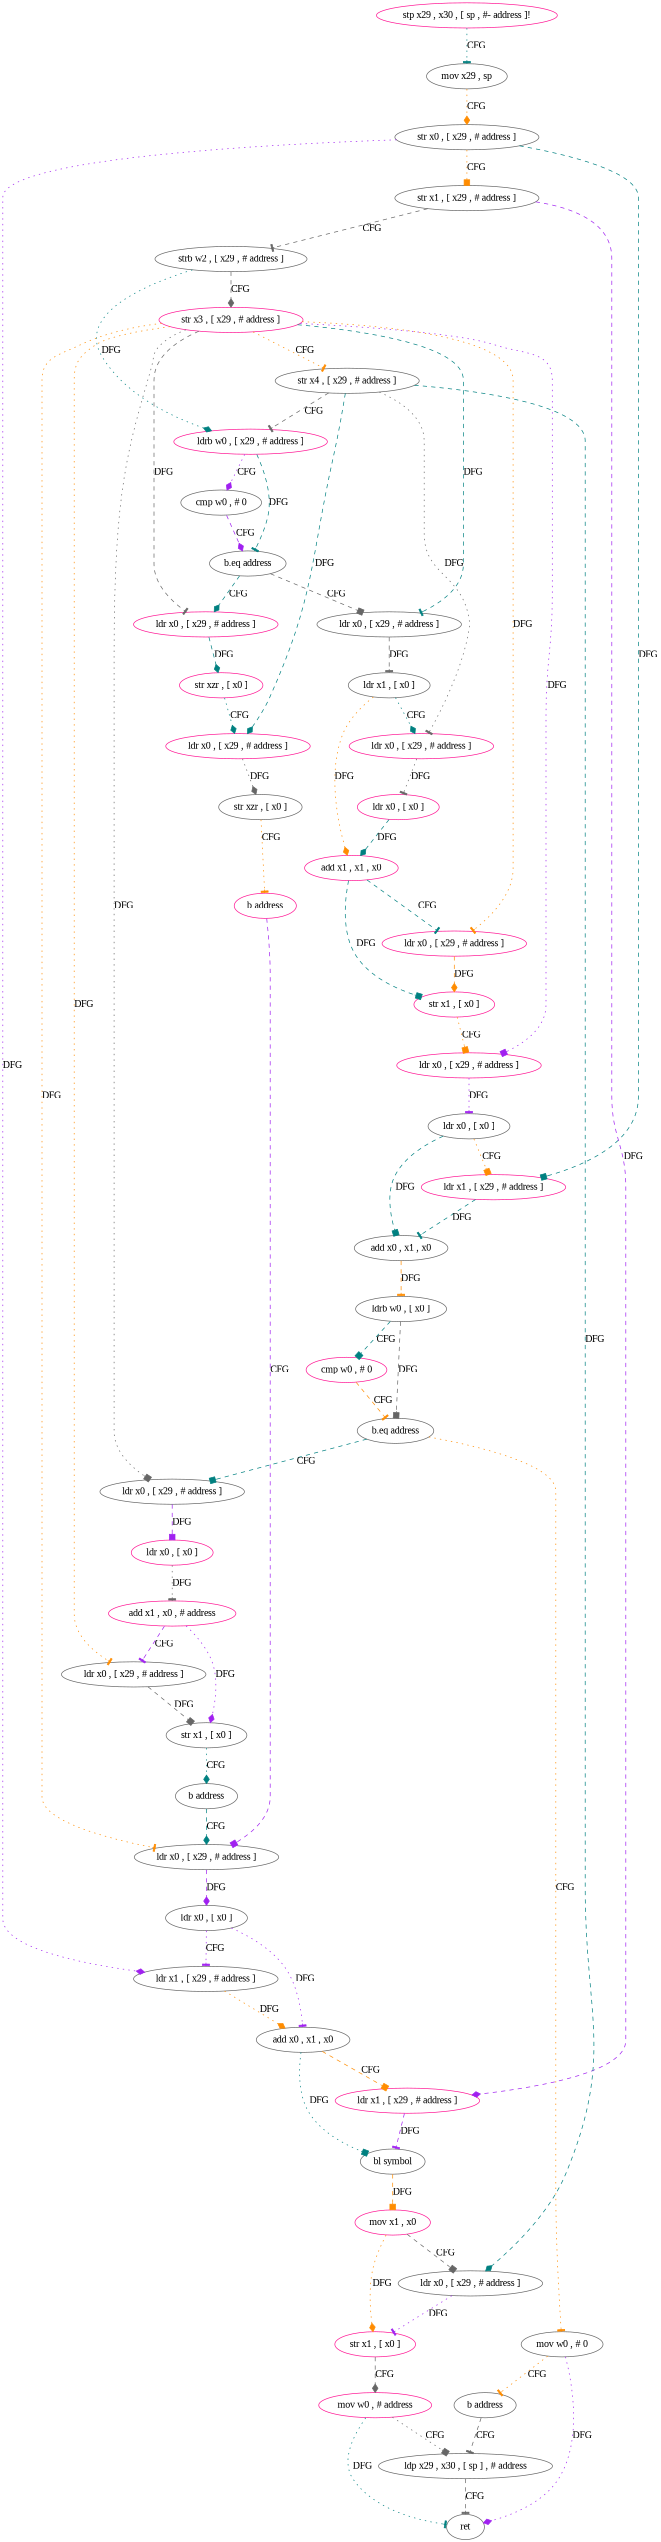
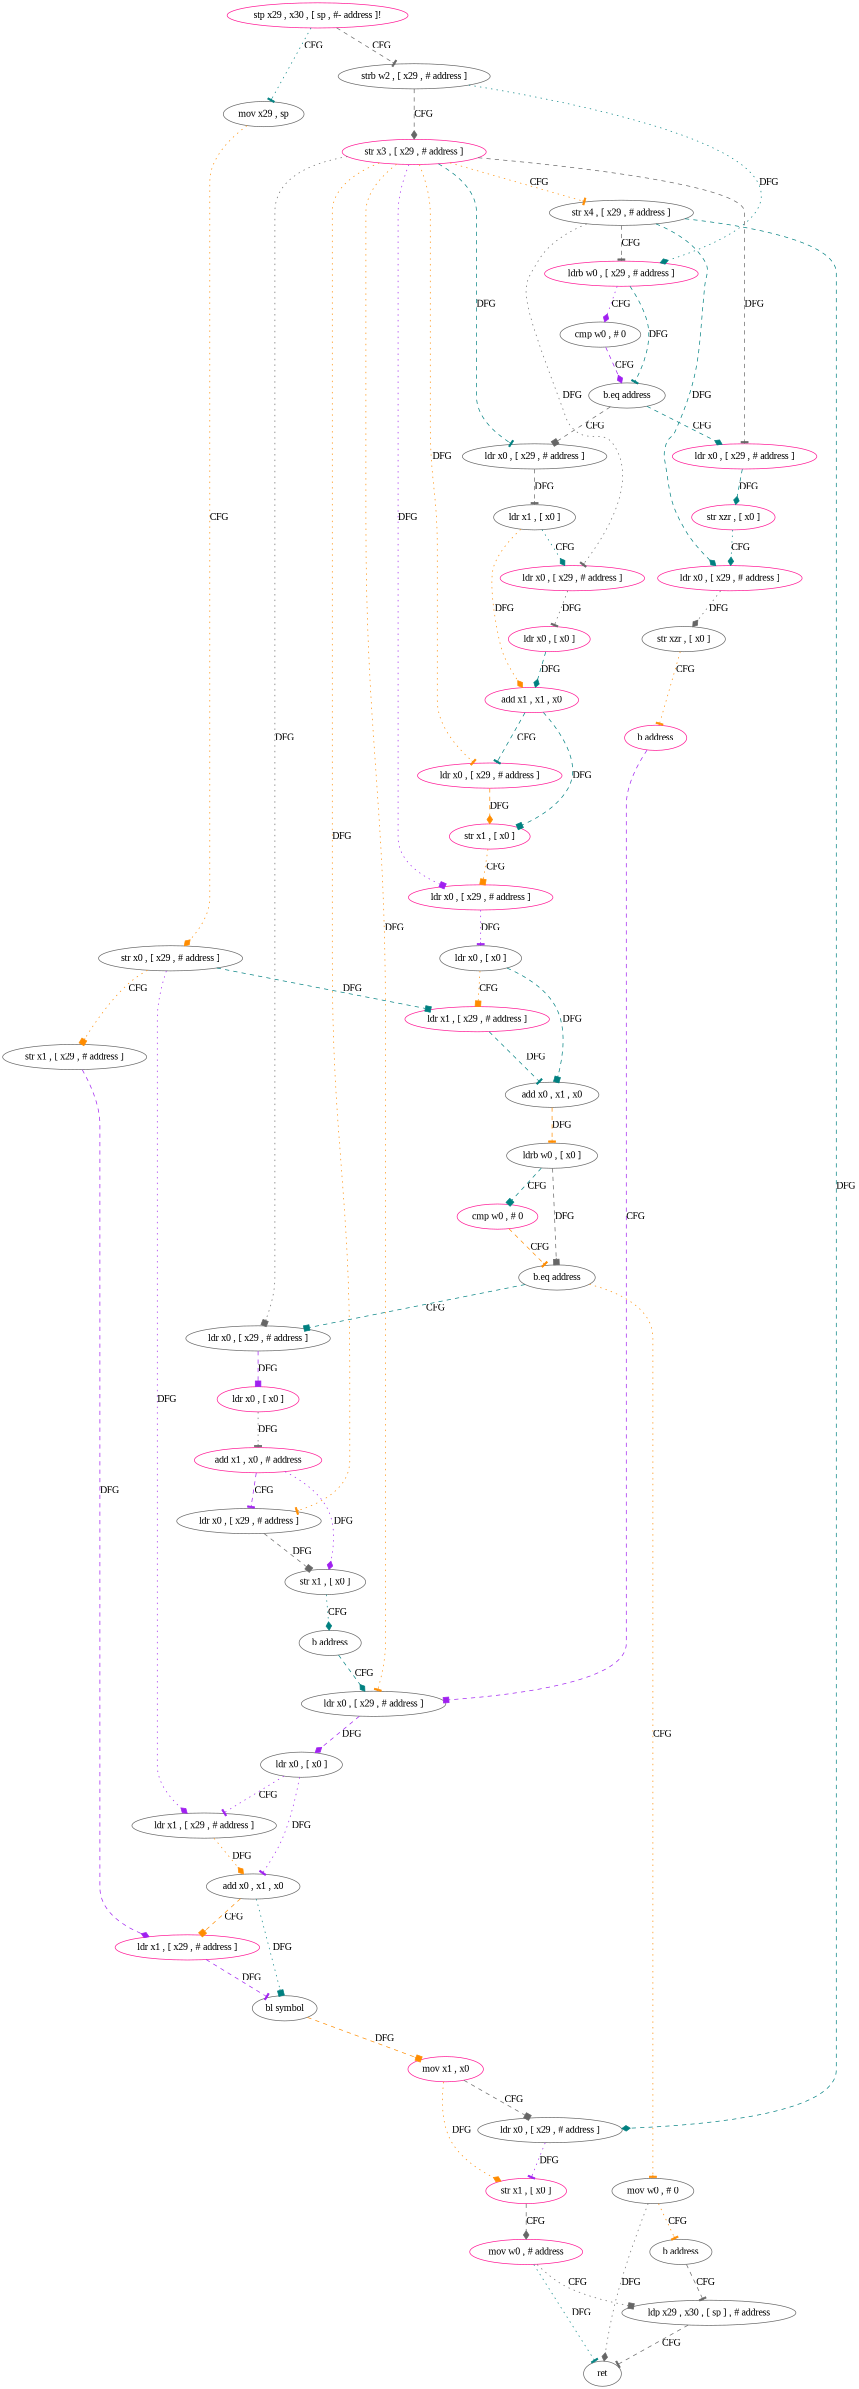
edge "str x1 , [ x29 , # address ]" -> "strb w2 , [ x29 , # address ]": now "stp x29 , x30 , [ sp , #- address ]!" -> "strb w2 , [ x29 , # address ]"
edge "mov w0 , # 0" -> "ret": color purple -> gray40
